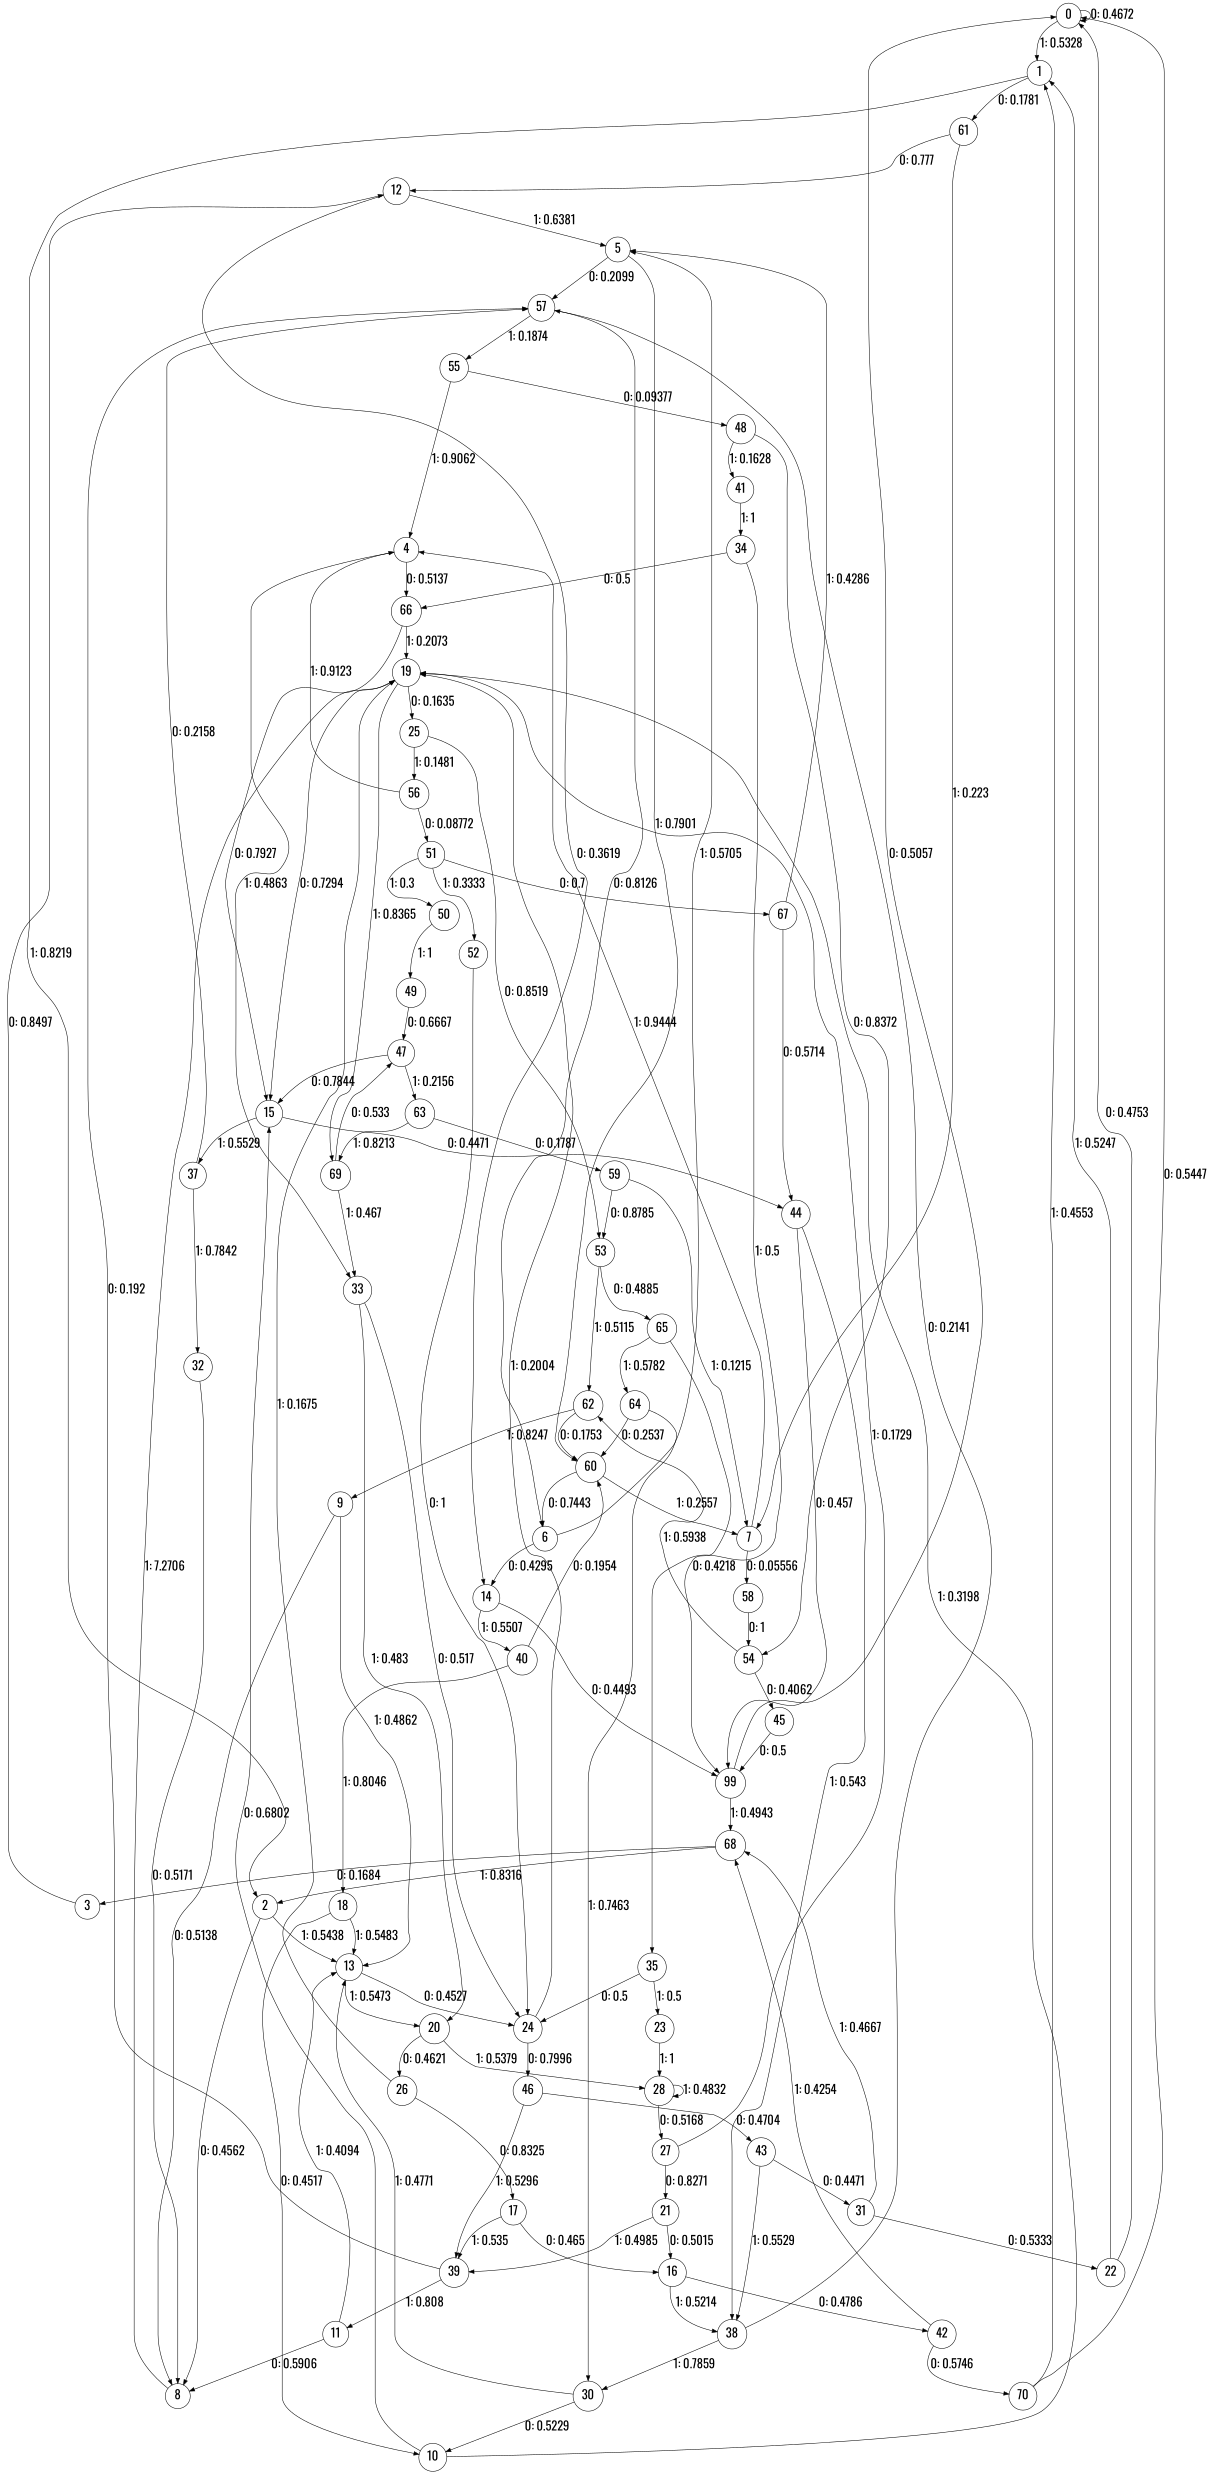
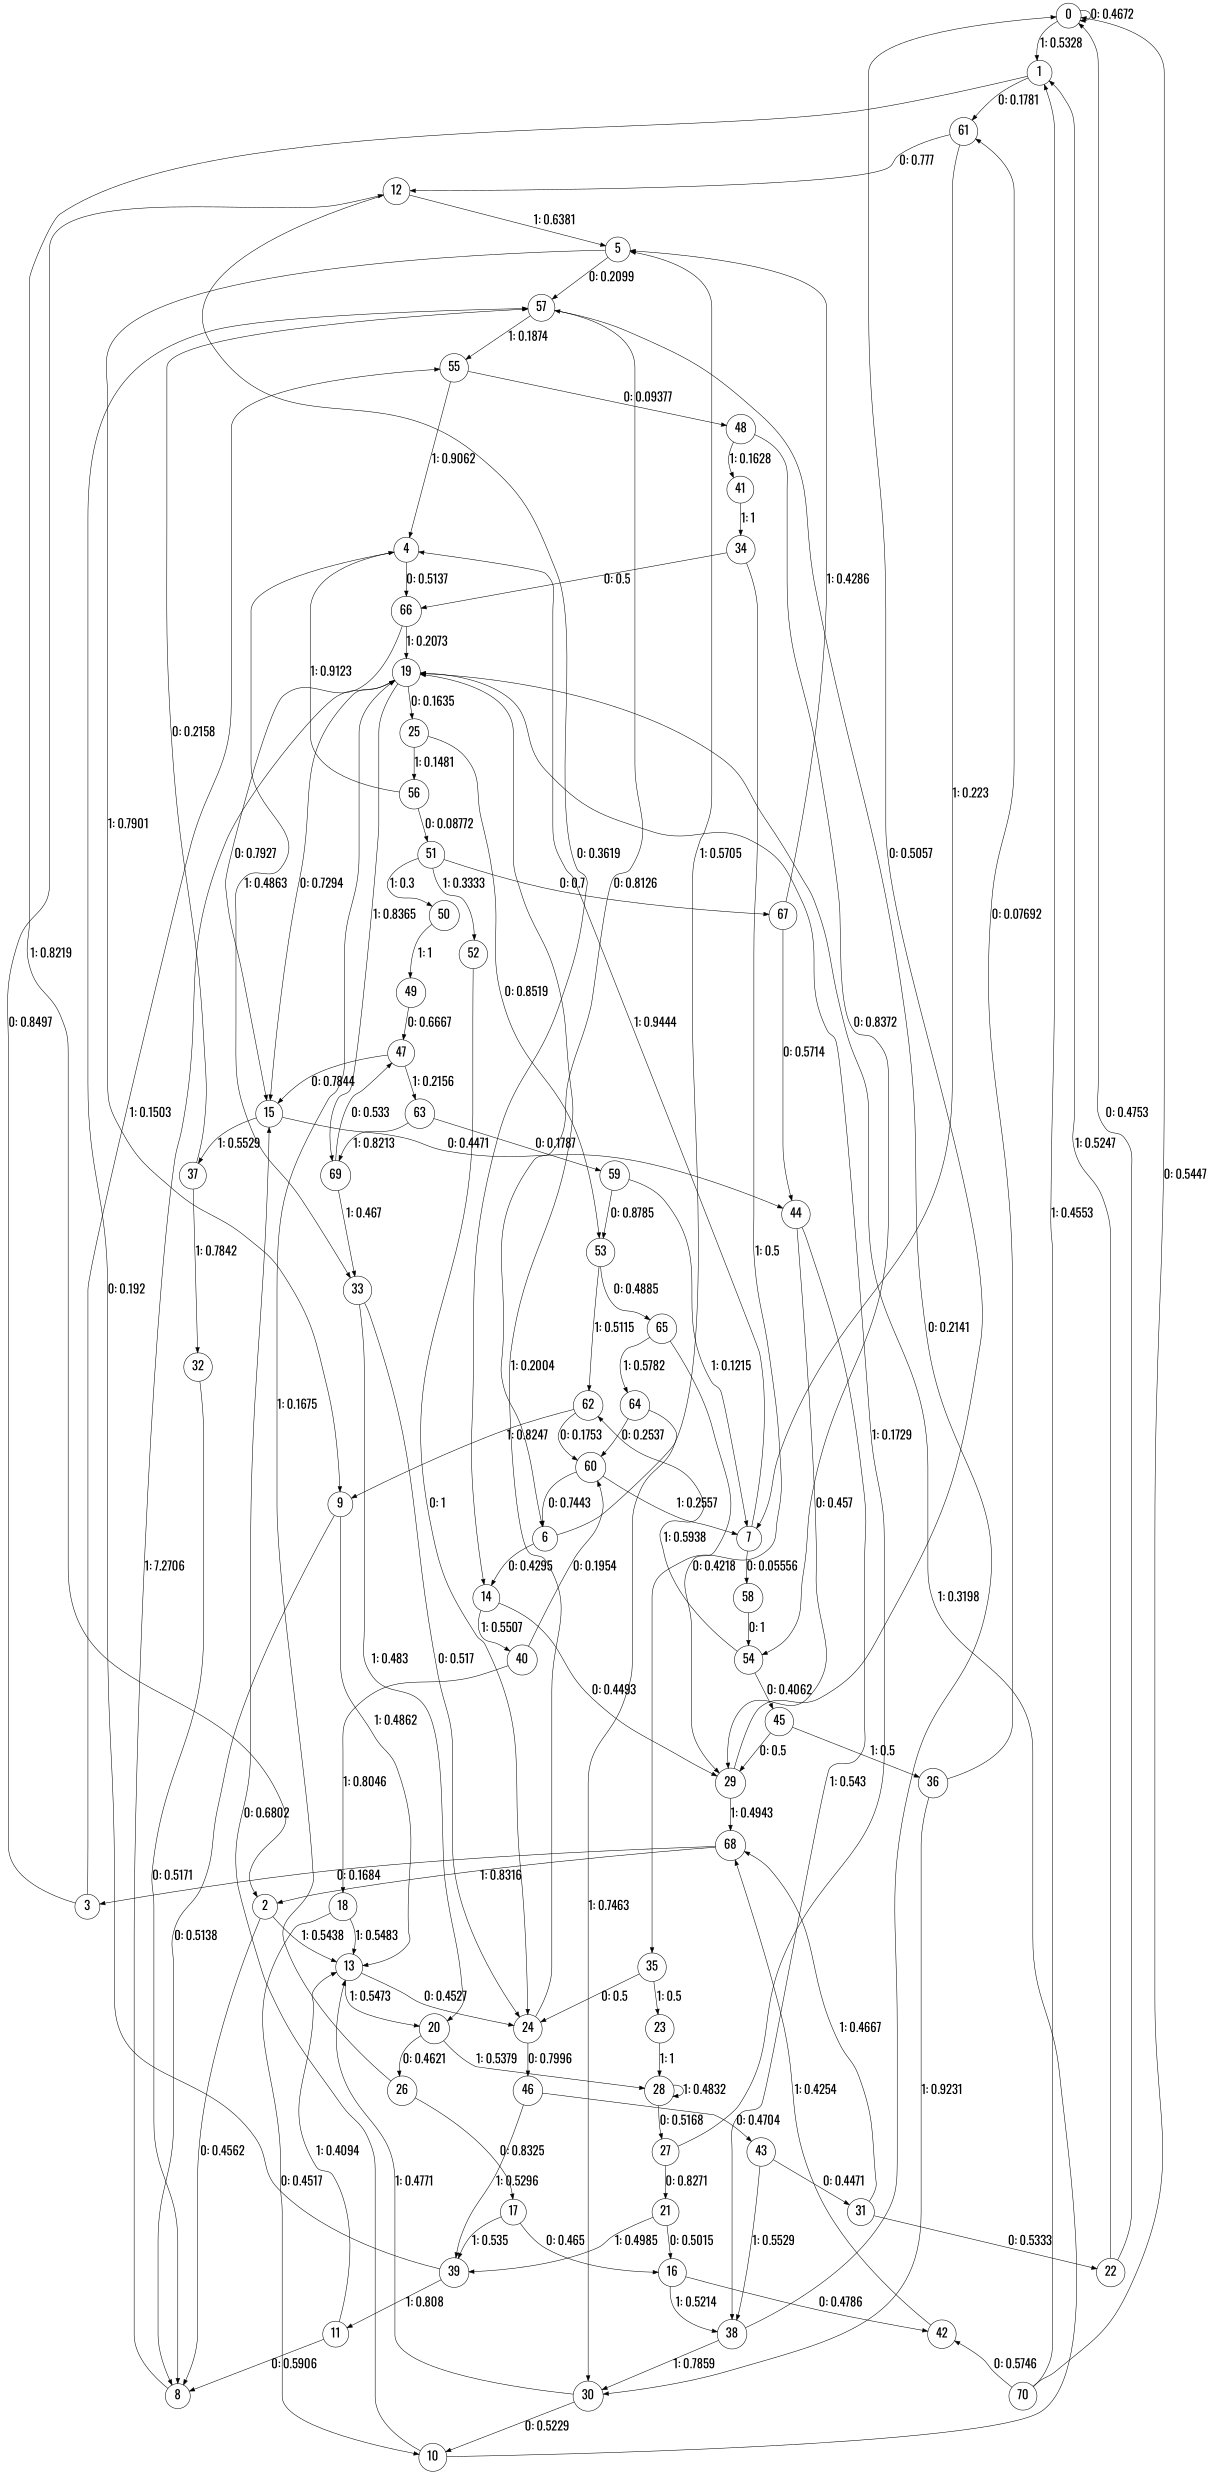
edge "5" -> "60": now "5" -> "9"
edge "3" -> "55": added, label "1: 0.1503"
node "99": label "99" -> "29"
node "36": added
edge "42" -> "70": reversed
